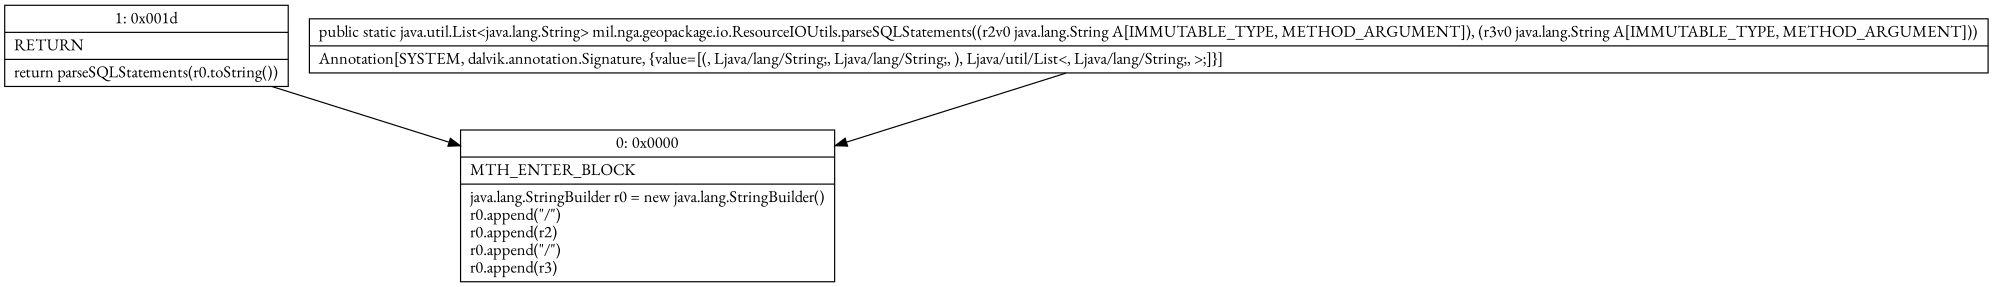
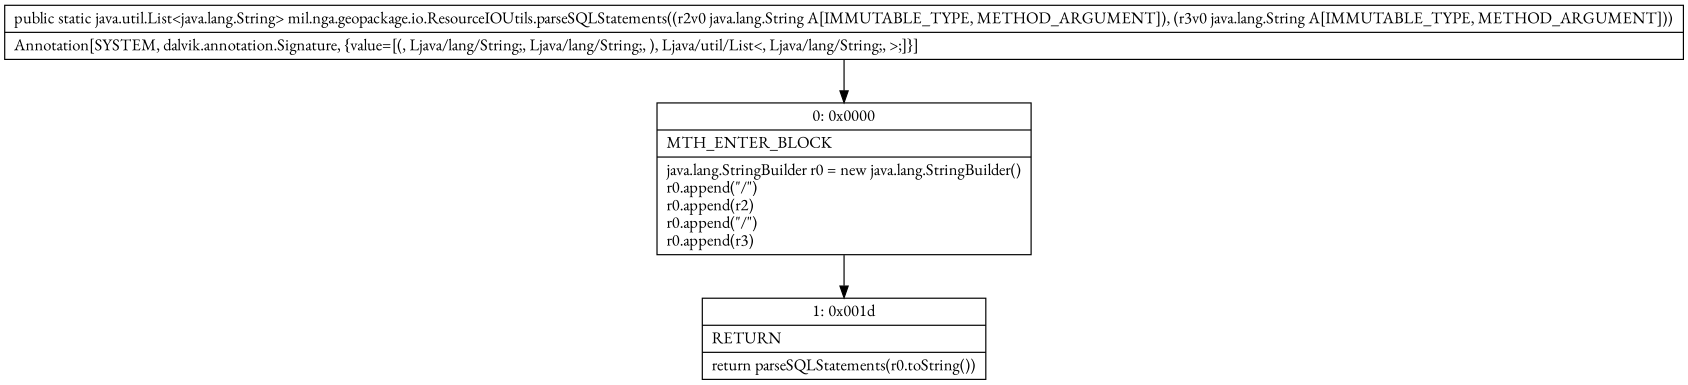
edge "1: 0x001d" -> "0: 0x0000": reversed
